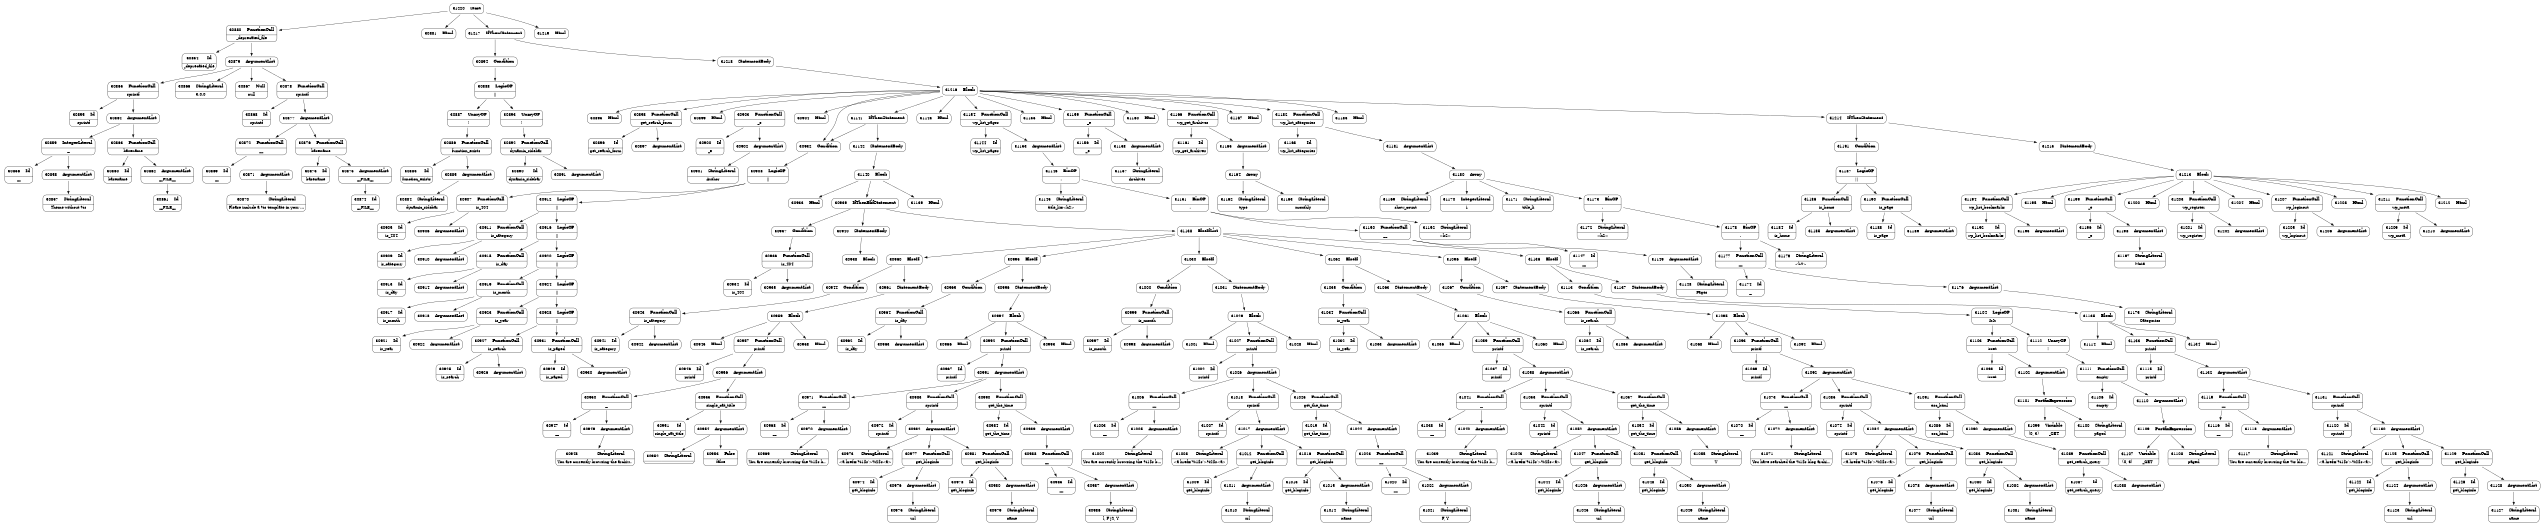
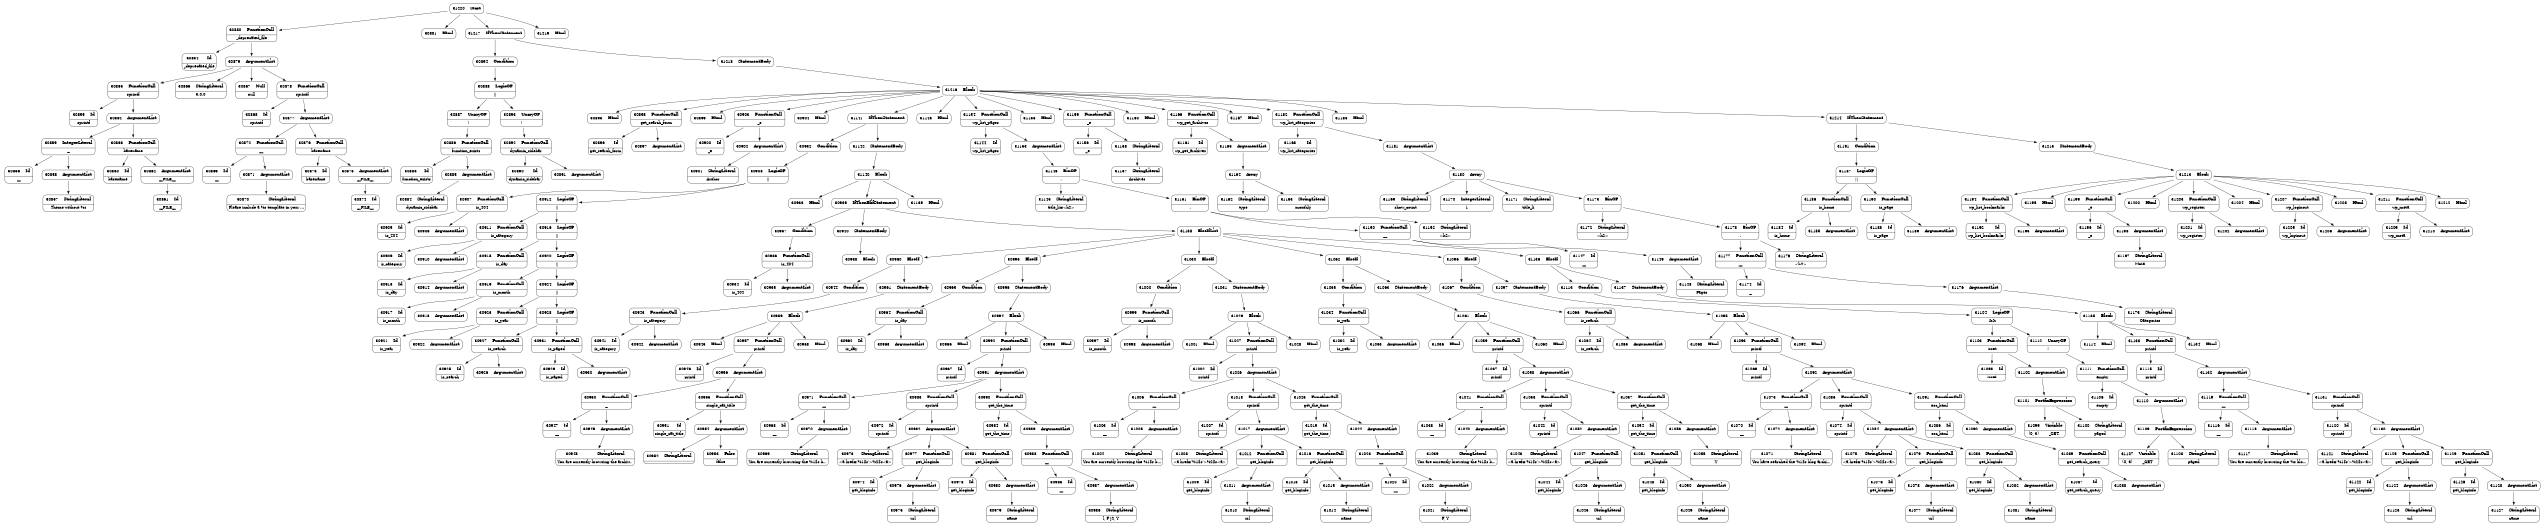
edge "31216" -> "30932": now "31216" -> "30903"
node "31158": text "ArgumentList" -> "StringLiteral"
edge "30872" -> "30871": added
edge "31052" -> "31047": removed
